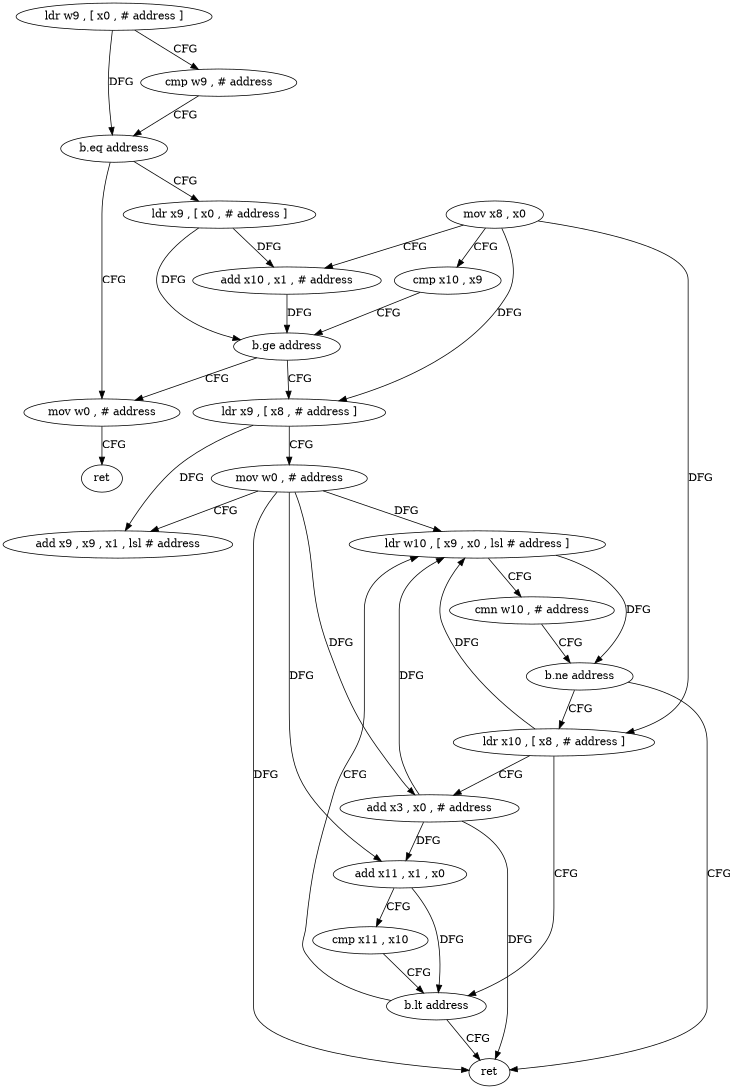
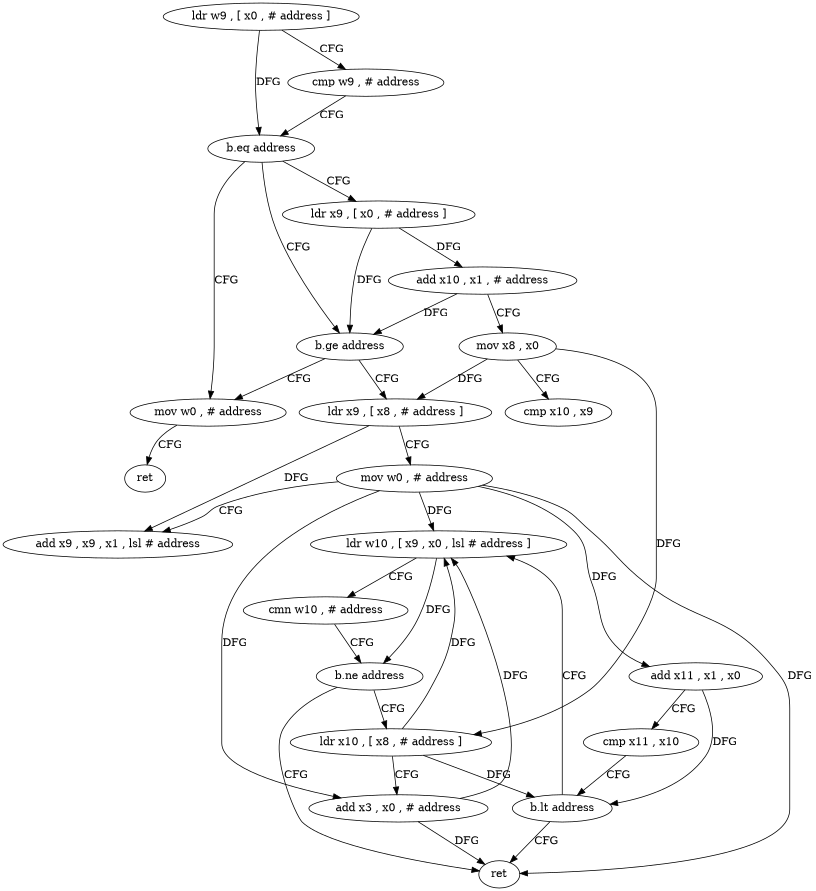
edge "mov x8 , x0" -> "add x10 , x1 , # address": reversed
edge "cmp x10 , x9" -> "b.ge address": now "b.eq address" -> "b.ge address"
edge "add x3 , x0 , # address" -> "add x11 , x1 , x0": removed, label "DFG"
edge "ldr x10 , [ x8 , # address ]" -> "b.lt address": label "CFG" -> "DFG"
